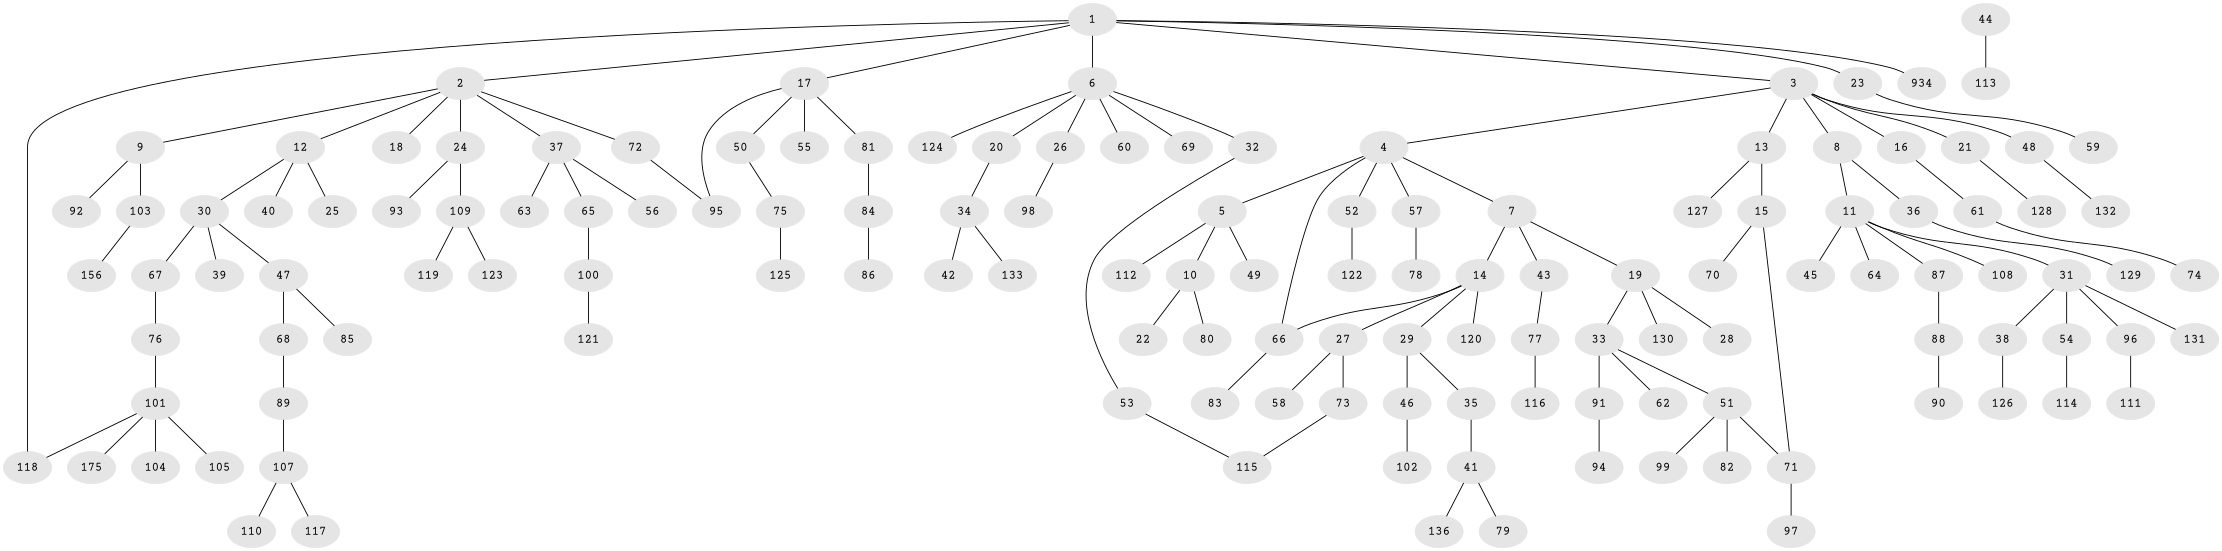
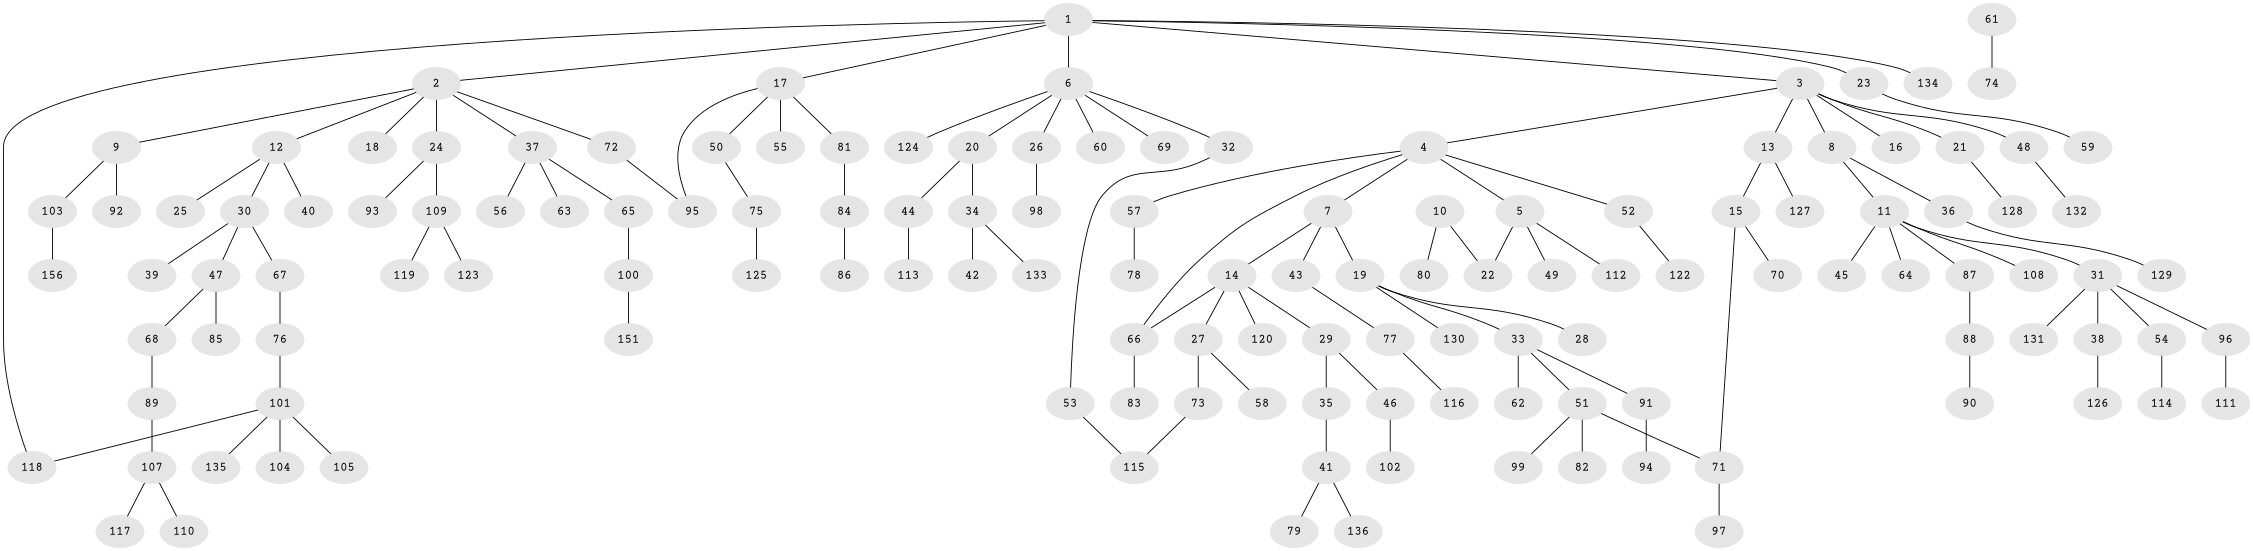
node "934": label "934" -> "134"
edge "20" -- "44": added
edge "16" -- "61": removed
edge "5" -- "10": now "5" -- "22"
node "121": label "121" -> "151"
node "175": label "175" -> "135"
